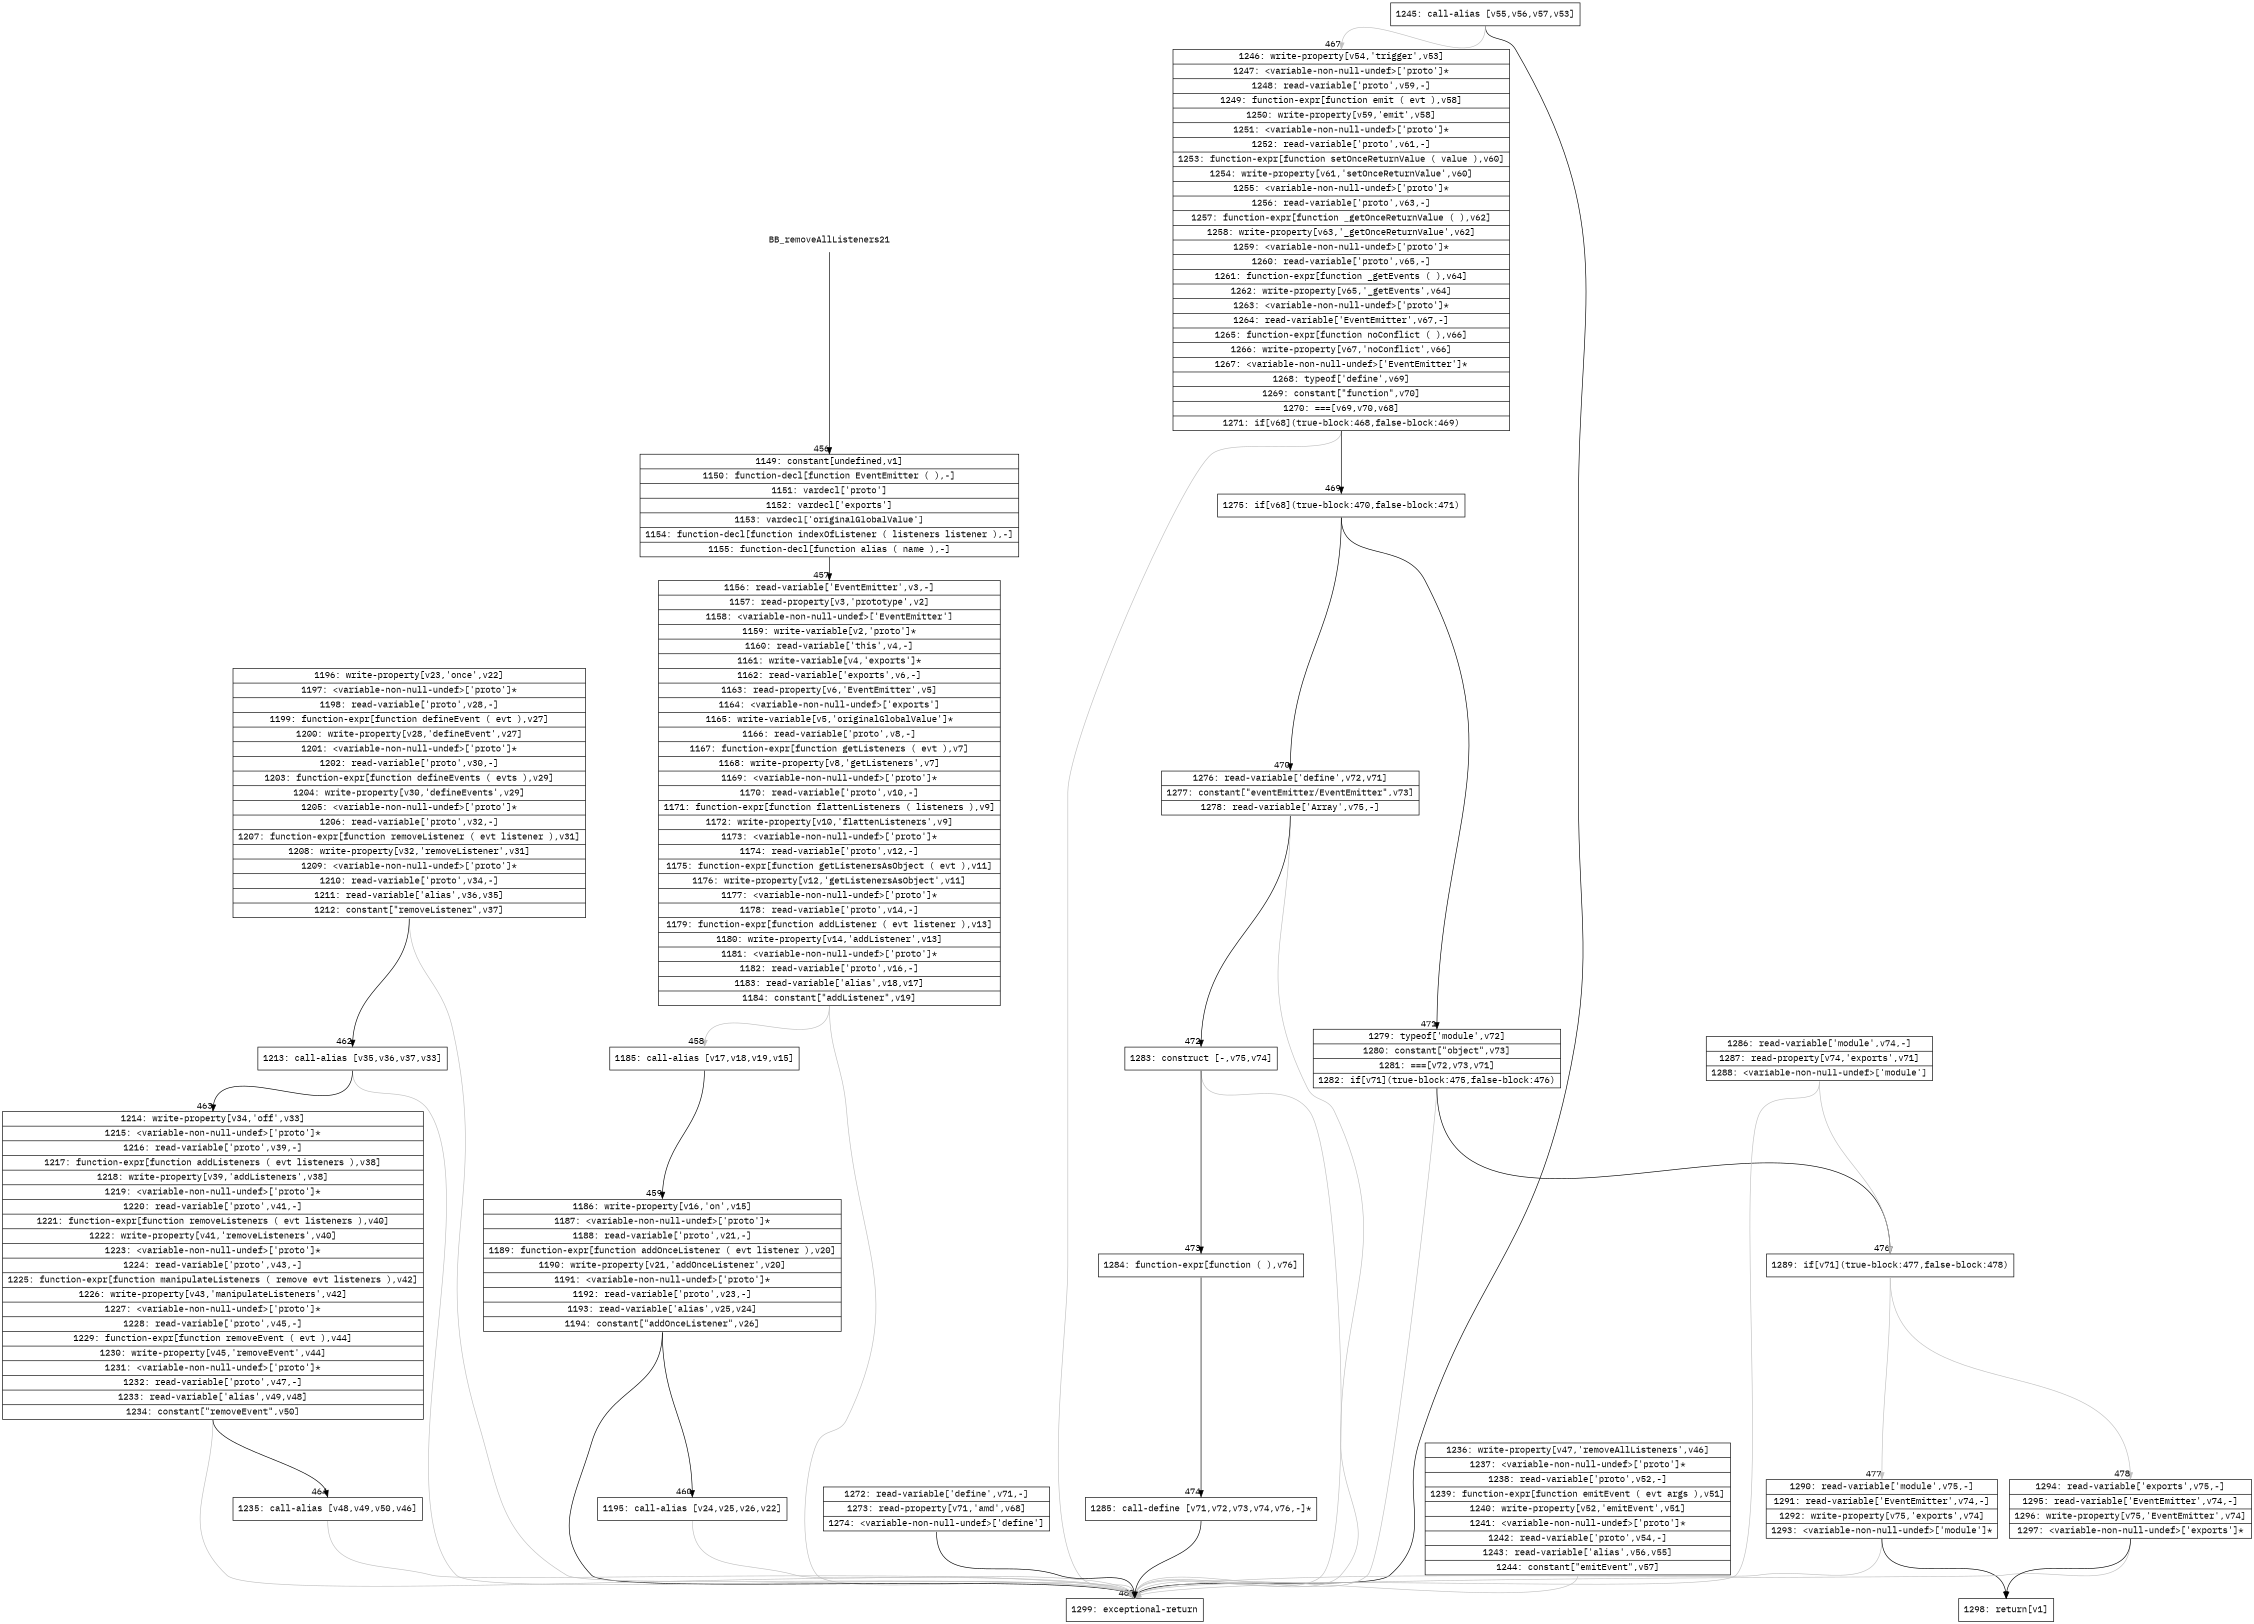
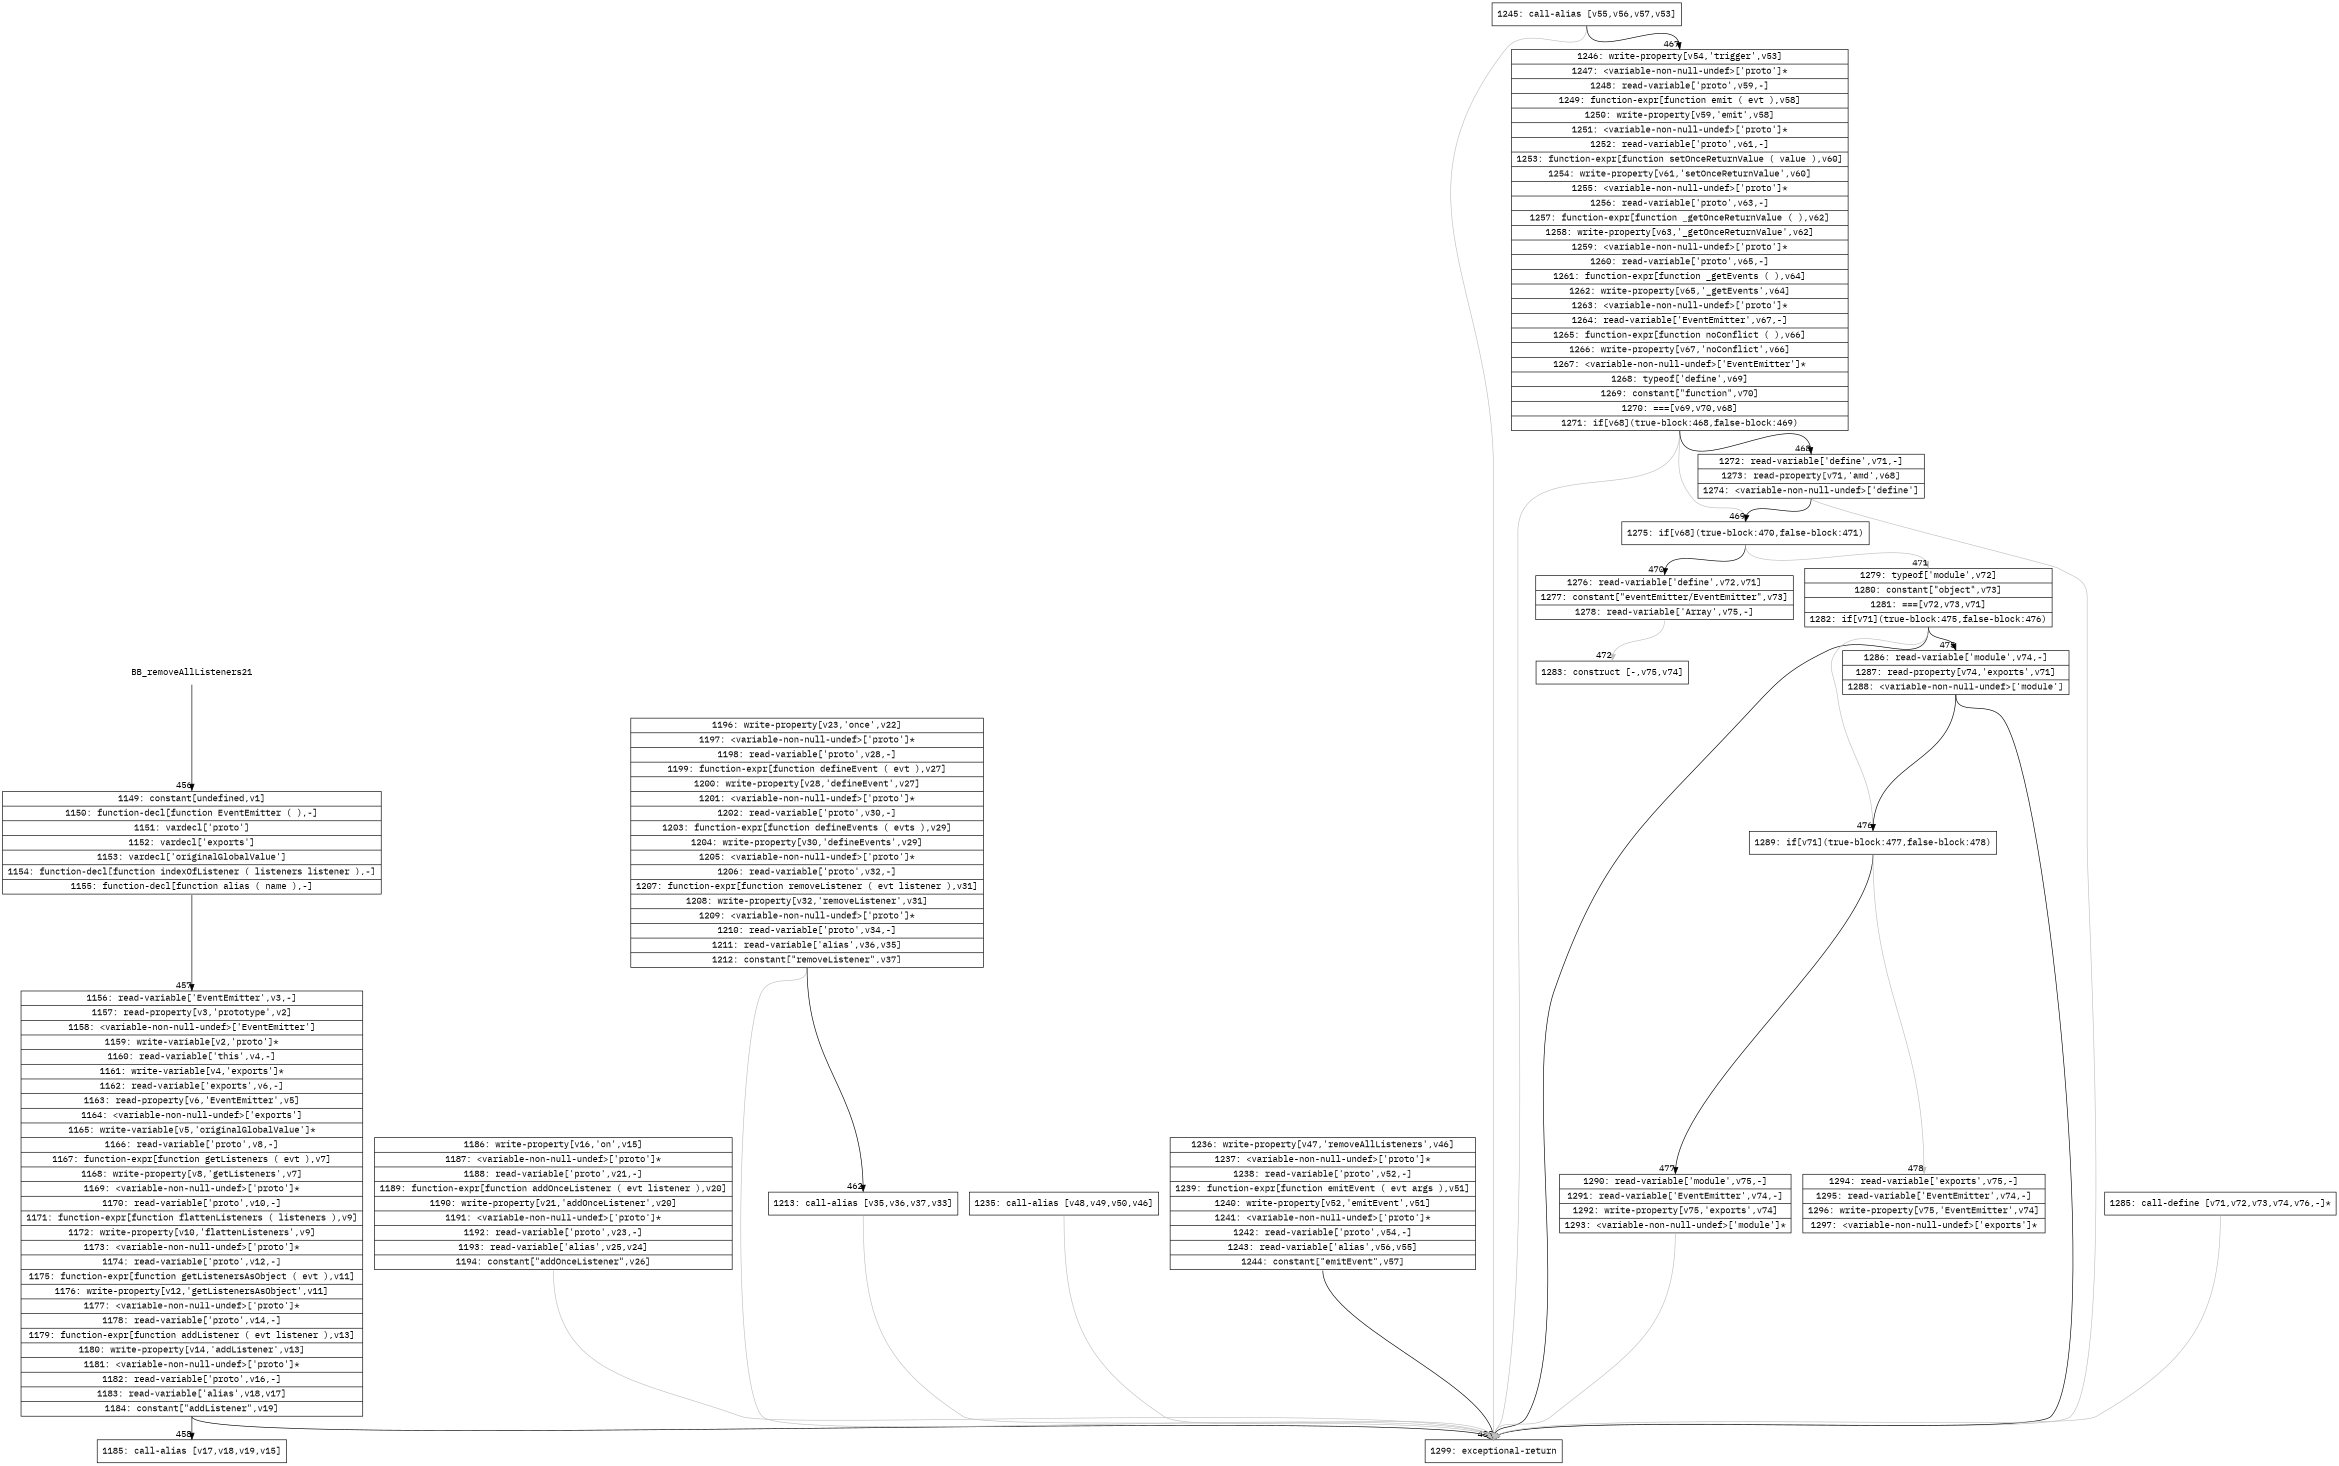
edge "1245: call-alias [v55,v56,v57,v53]" -> "1246: write-property[v54,'trigger',v53]": color gray -> black
edge "1246: write-property[v54,'trigger',v53]" -> "1272: read-variable['define',v71,-]": added
edge "1246: write-property[v54,'trigger',v53]" -> "1275: if[v68](true-block:470,false-block:471)": color black -> gray
edge "1272: read-variable['define',v71,-]" -> "1275: if[v68](true-block:470,false-block:471)": added
edge "1279: typeof['module',v72]" -> "1286: read-variable['module',v74,-]": added
edge "1275: if[v68](true-block:470,false-block:471)" -> "1279: typeof['module',v72]": color black -> gray
edge "1276: read-variable['define',v72,v71]" -> "1283: construct [-,v75,v74]": color black -> gray
edge "1245: call-alias [v55,v56,v57,v53]" -> "1299: exceptional-return": color black -> gray
edge "1156: read-variable['EventEmitter',v3,-]" -> "1185: call-alias [v17,v18,v19,v15]": color gray -> black
edge "1185: call-alias [v17,v18,v19,v15]" -> "1186: write-property[v16,'on',v15]": removed
edge "1286: read-variable['module',v74,-]" -> "1289: if[v71](true-block:477,false-block:478)": color gray -> black
edge "1279: typeof['module',v72]" -> "1289: if[v71](true-block:477,false-block:478)": color black -> gray
node "1214: write-property[v34,'off',v33]": removed
node "1284: function-expr[function ( ),v76]": removed
edge "1276: read-variable['define',v72,v71]" -> "1299: exceptional-return": removed
edge "1283: construct [-,v75,v74]" -> "1299: exceptional-return": removed
edge "1289: if[v71](true-block:477,false-block:478)" -> "1290: read-variable['module',v75,-]": color gray -> black
edge "1156: read-variable['EventEmitter',v3,-]" -> "1299: exceptional-return": color gray -> black
edge "1279: typeof['module',v72]" -> "1299: exceptional-return": color gray -> black
node "1195: call-alias [v24,v25,v26,v22]": removed
edge "1285: call-define [v71,v72,v73,v74,v76,-]*" -> "1299: exceptional-return": color black -> gray
edge "1186: write-property[v16,'on',v15]" -> "1299: exceptional-return": color black -> gray
edge "1272: read-variable['define',v71,-]" -> "1299: exceptional-return": color black -> gray
edge "1294: read-variable['exports',v75,-]" -> "1299: exceptional-return": removed
edge "1286: read-variable['module',v74,-]" -> "1299: exceptional-return": color gray -> black
edge "1236: write-property[v47,'removeAllListeners',v46]" -> "1299: exceptional-return": color gray -> black
node "1298: return[v1]": removed
